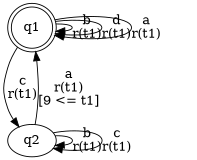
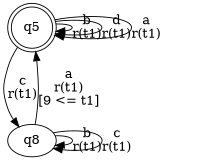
node "q1": label "q1" -> "q5"
node "q2": label "q2" -> "q8"
